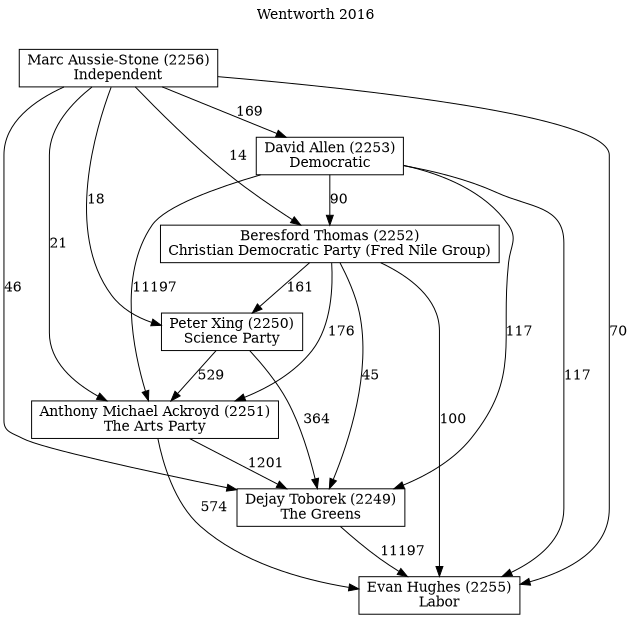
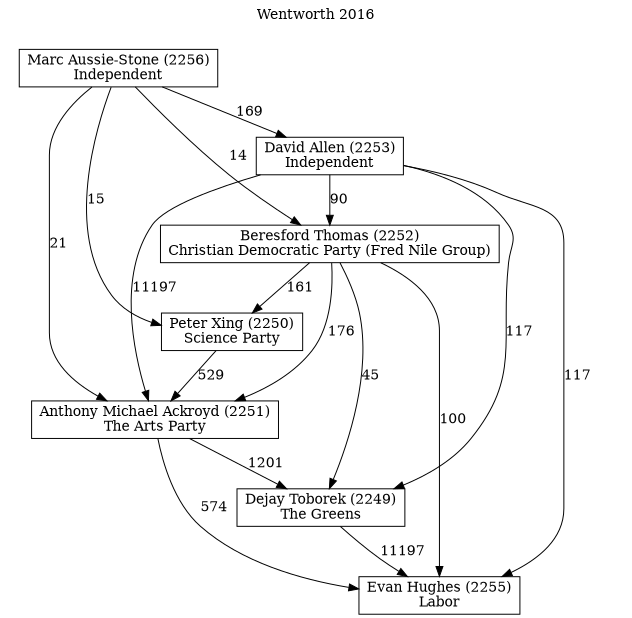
node "David Allen (2253) Democratic": label "David Allen (2253) Democratic" -> "David Allen (2253) Independent"
edge "Marc Aussie-Stone (2256) Independent" -> "Evan Hughes (2255) Labor": removed, label "70"
edge "Marc Aussie-Stone (2256) Independent" -> "Peter Xing (2250) Science Party": label "18" -> "15"
edge "Marc Aussie-Stone (2256) Independent" -> "Dejay Toborek (2249) The Greens": removed, label "46"
edge "Peter Xing (2250) Science Party" -> "Dejay Toborek (2249) The Greens": removed, label "364"
